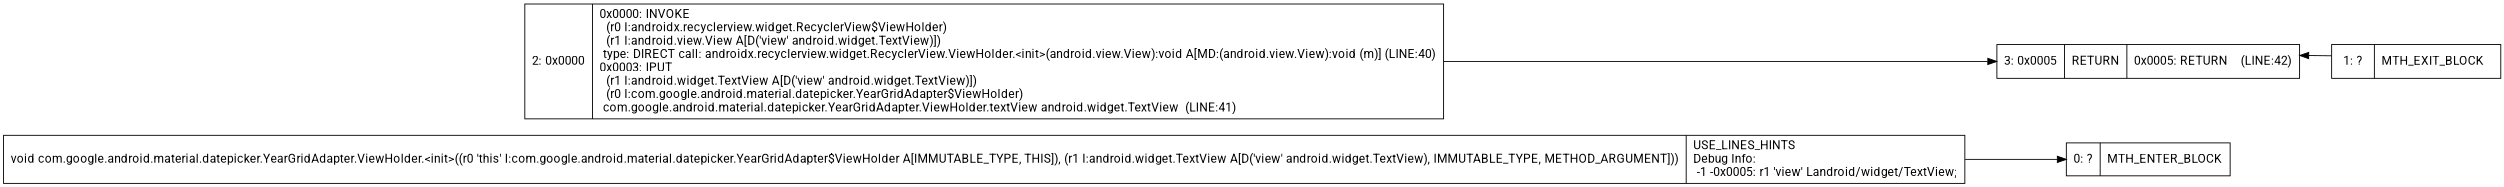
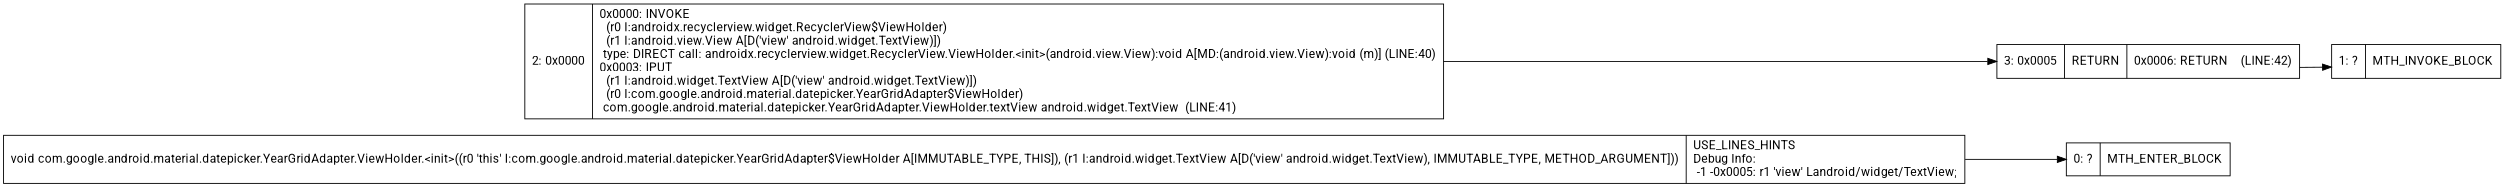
edge "1: ?" -> "3: 0x0005": reversed
node "3: 0x0005": text "0x0005: RETURN    (LINE:42)" -> "0x0006: RETURN    (LINE:42)"
node "1: ?": text "MTH_EXIT_BLOCK" -> "MTH_INVOKE_BLOCK"
